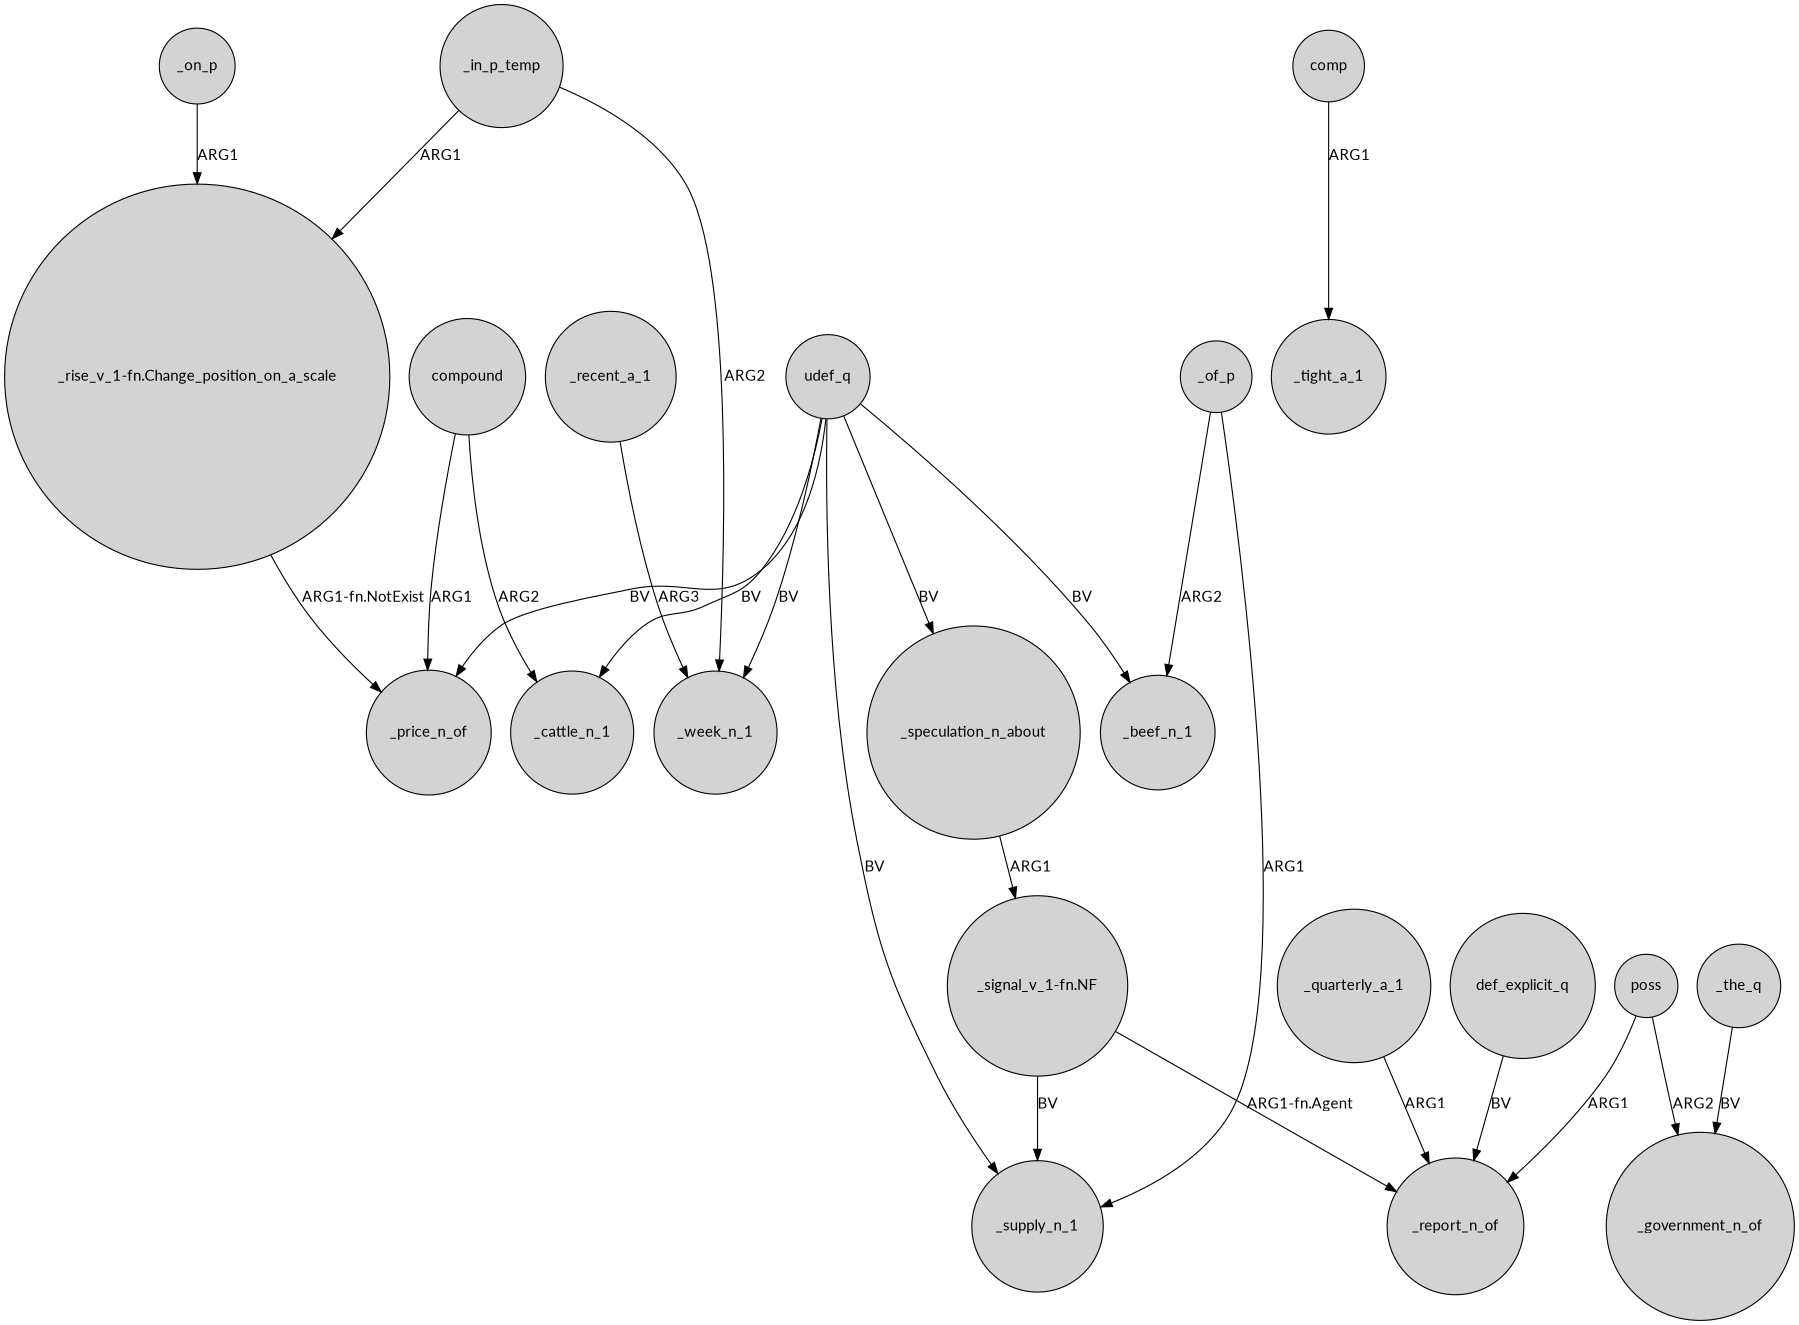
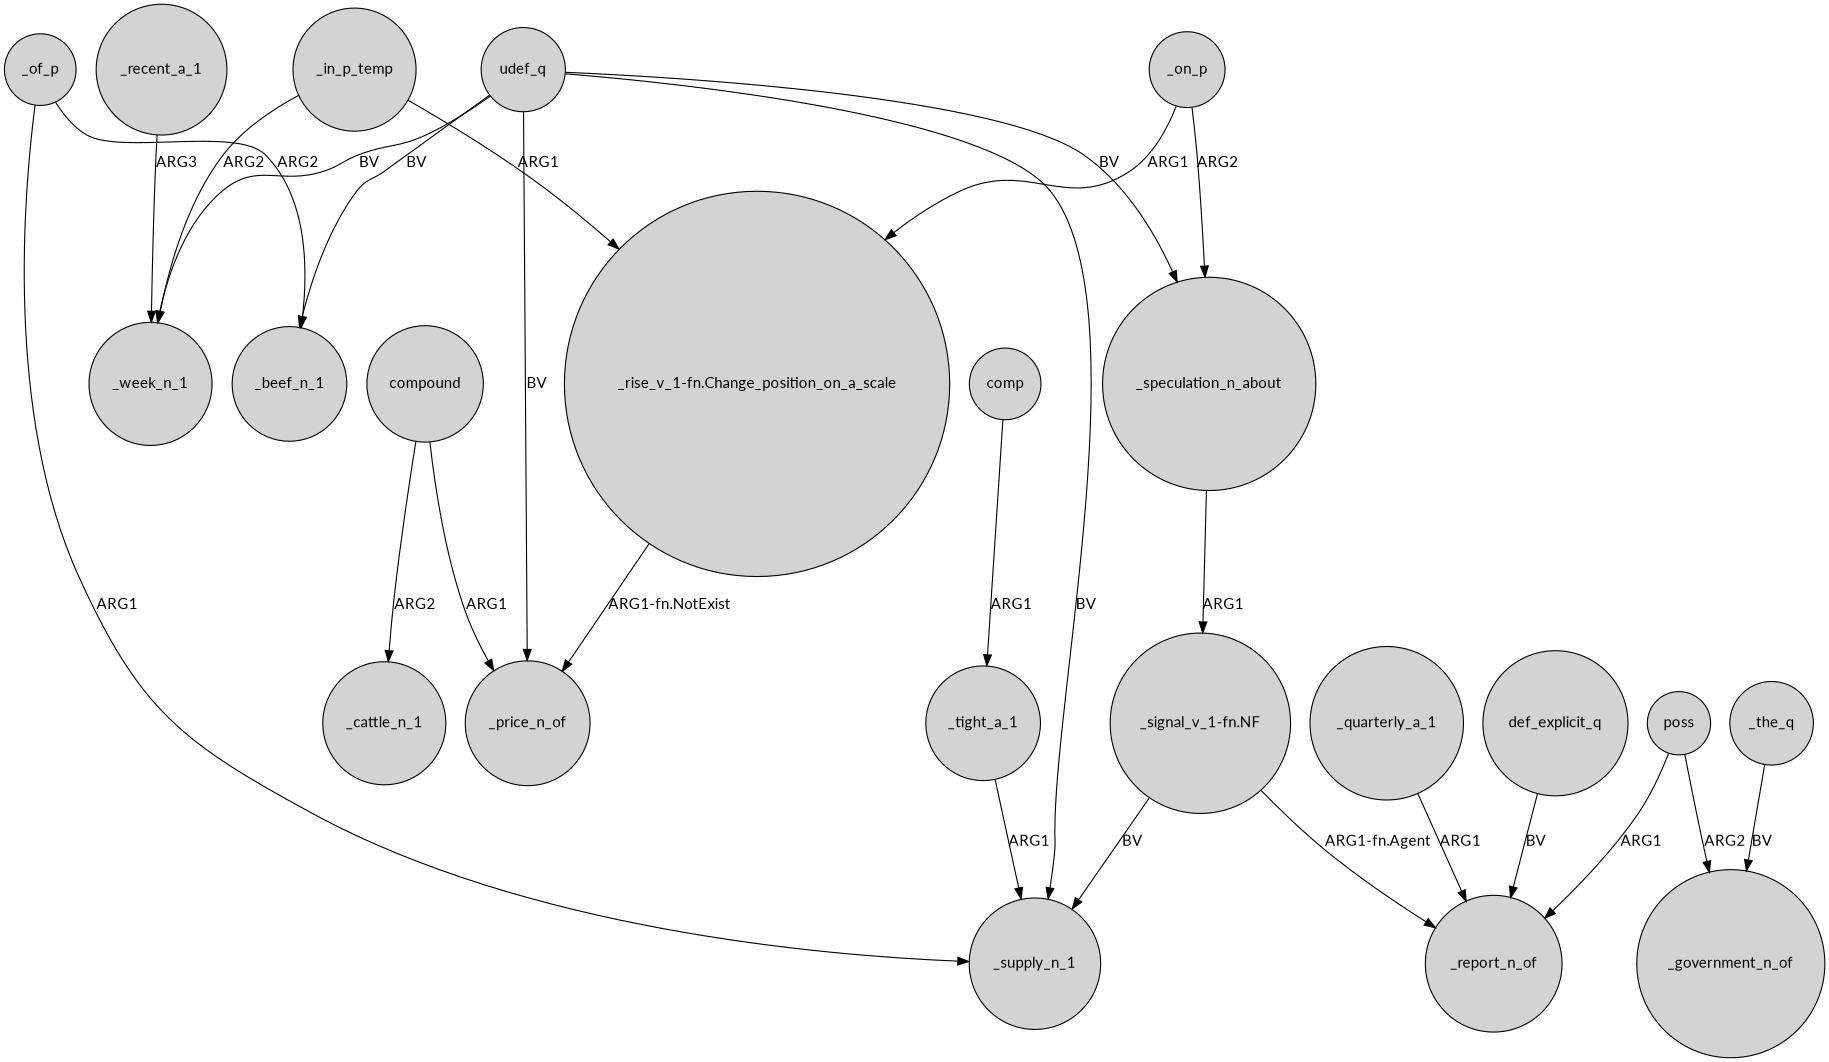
edge "_on_p" -> "_speculation_n_about": added, label "ARG2"
edge "udef_q" -> "_cattle_n_1": removed, label "BV"
edge "_tight_a_1" -> "_supply_n_1": added, label "ARG1"
